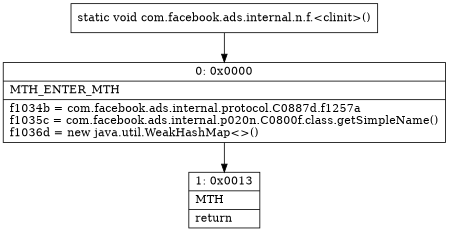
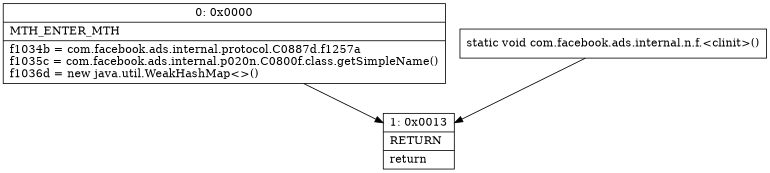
edge "static void com.facebook.ads.internal.n.f.<clinit>()" -> "0: 0x0000": now "static void com.facebook.ads.internal.n.f.<clinit>()" -> "1: 0x0013"
node "1: 0x0013": text "MTH" -> "RETURN"
